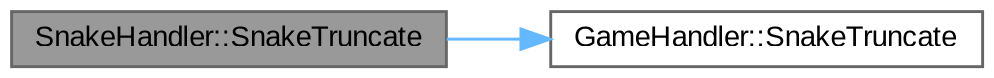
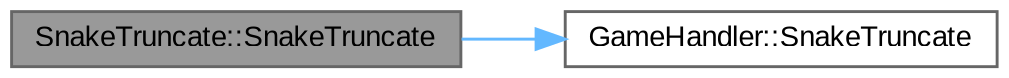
node "SnakeHandler::SnakeTruncate": label "SnakeHandler::SnakeTruncate" -> "SnakeTruncate::SnakeTruncate"
